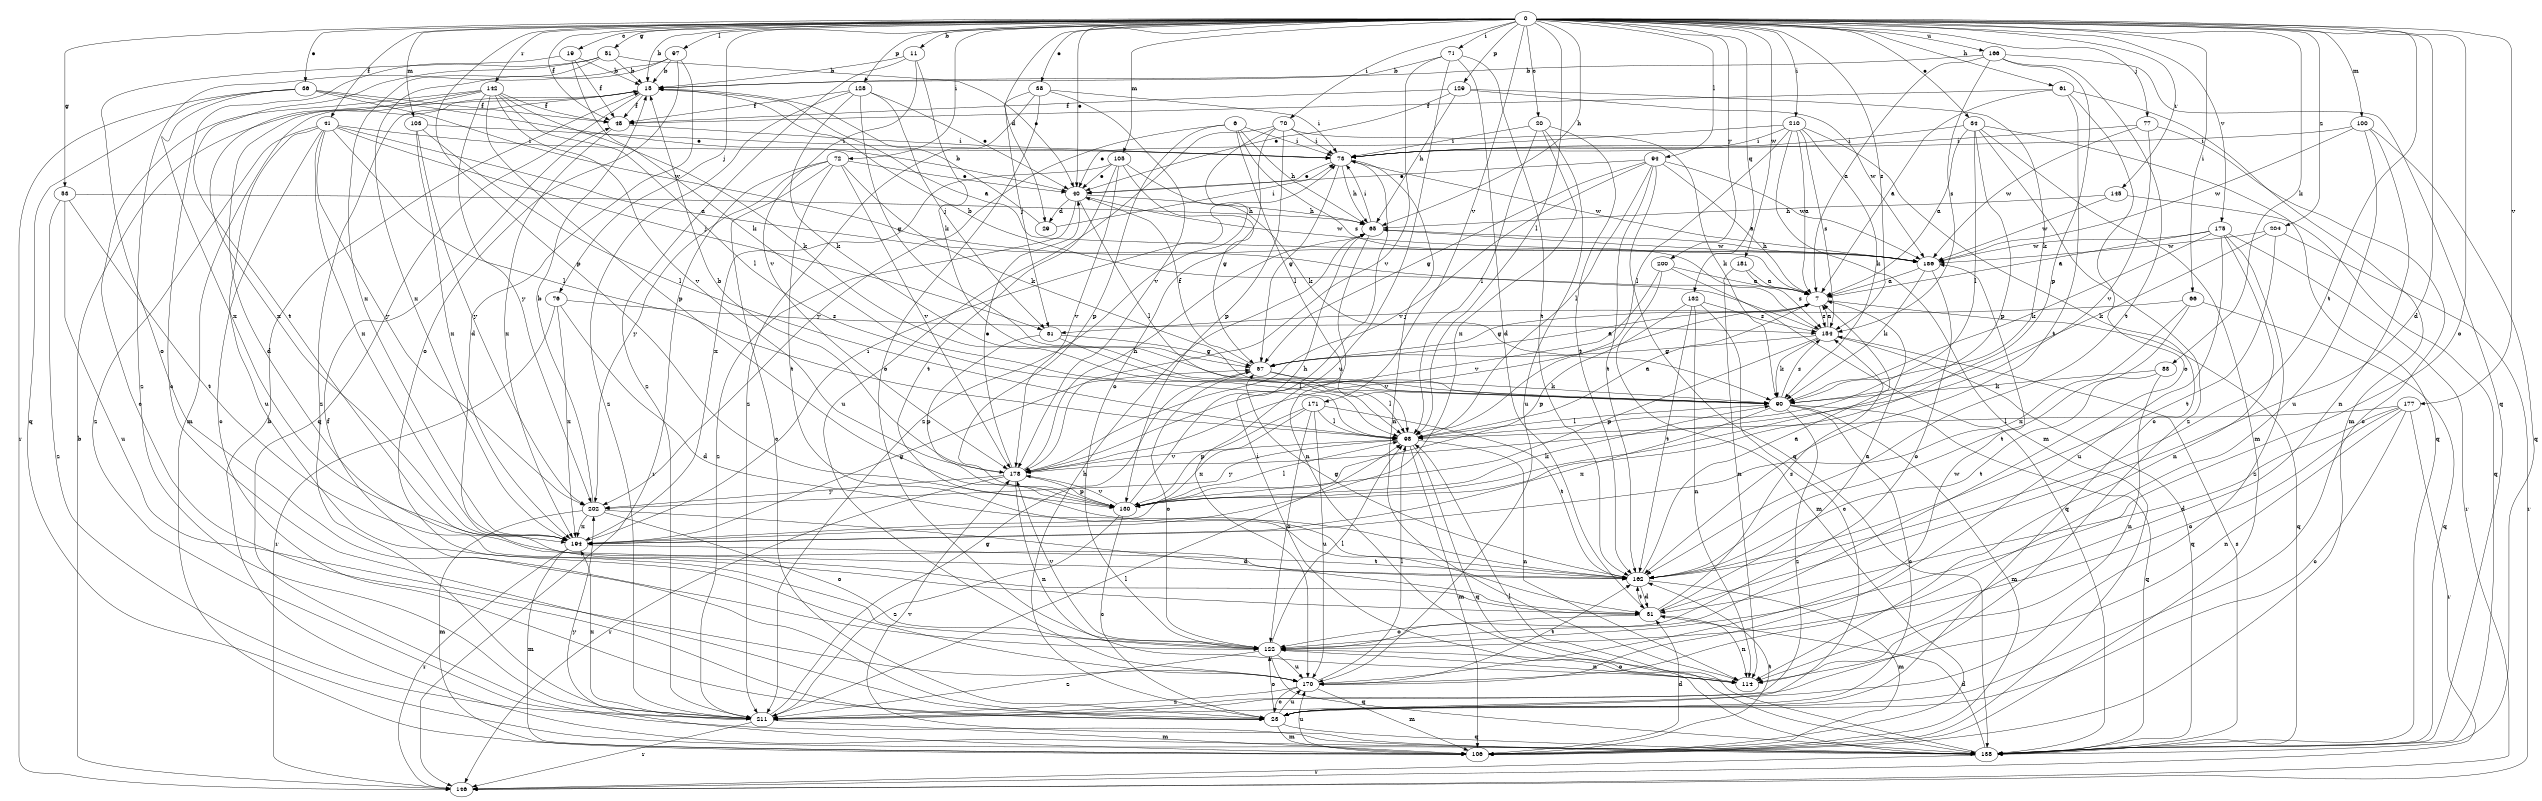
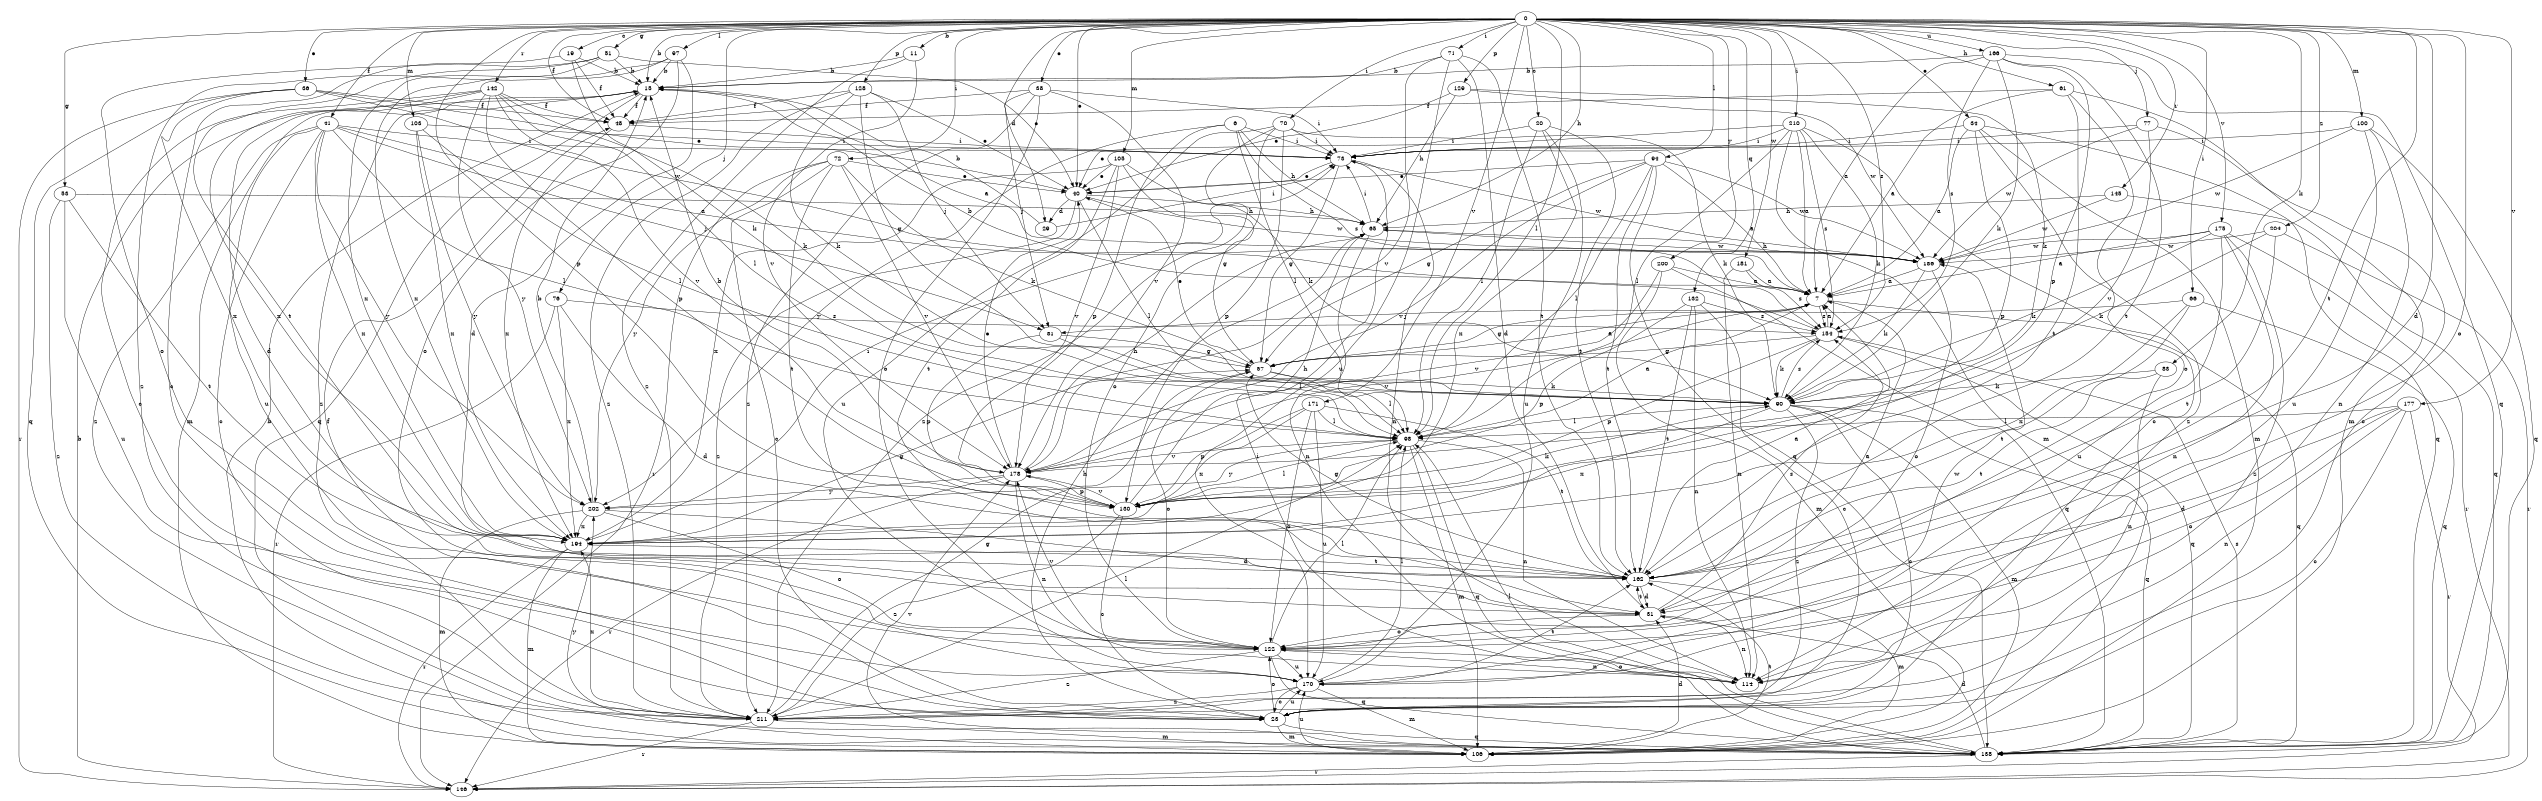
edge "129" -> "48": now "38" -> "48"
edge "73" -> "65": removed, label "h"
edge "57" -> "40": label "f" -> "e"
edge "11" -> "90": now "166" -> "90"
edge "34" -> "98": removed, label "l"
